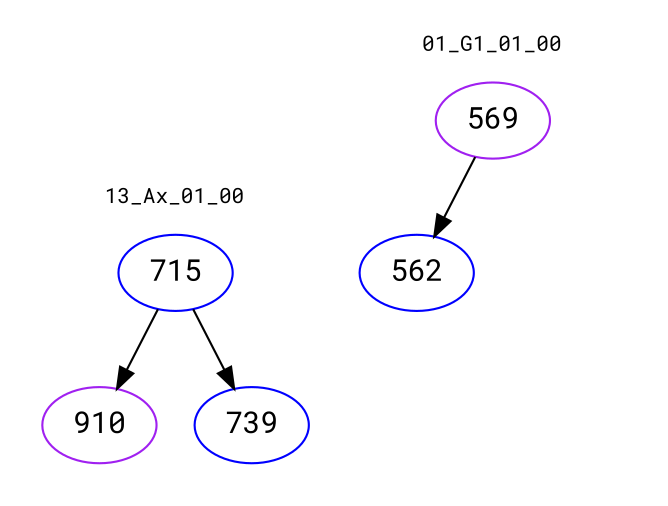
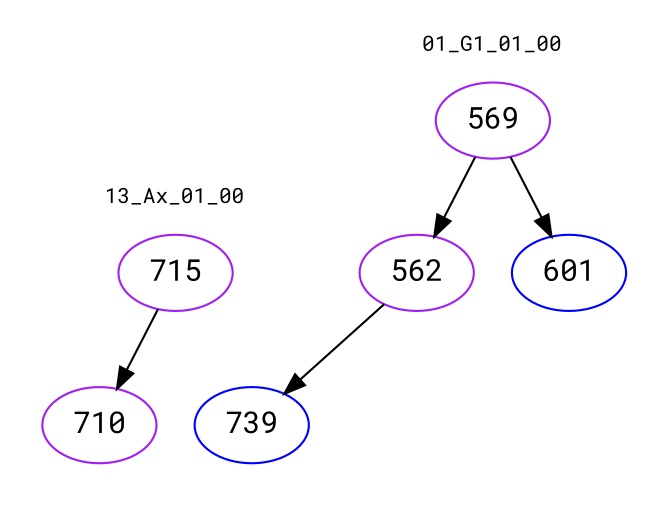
node "715": color blue -> purple
node "562": color blue -> purple
node "601": added
edge "715" -> "739": now "562" -> "739"
node "910": label "910" -> "710"
